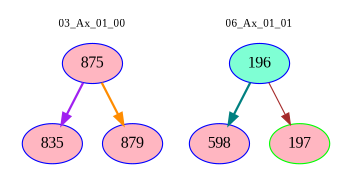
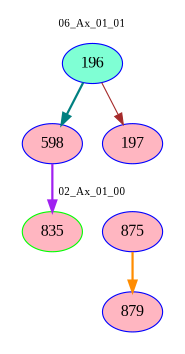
cluster "03_Ax_01_00": label "03_Ax_01_00" -> "02_Ax_01_00"
edge "875" -> "835": now "598" -> "835"
node "835": color blue -> green
node "197": color green -> blue
